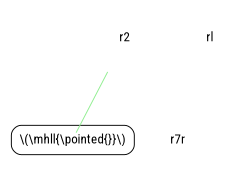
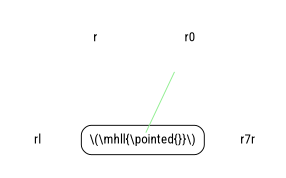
node "r": added
node "r2": label "r2" -> "r0"
